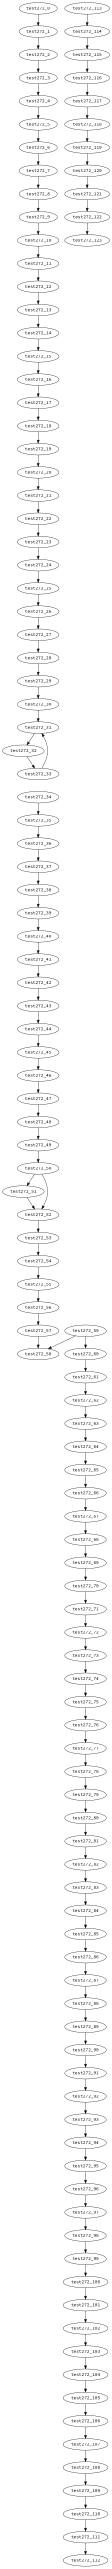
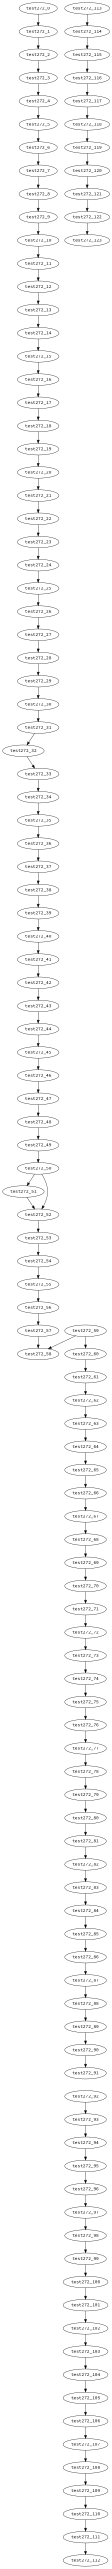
edge "test272_33" -> "test272_31": now "test272_33" -> "test272_34"
edge "test272_91" -> "test272_92": removed
